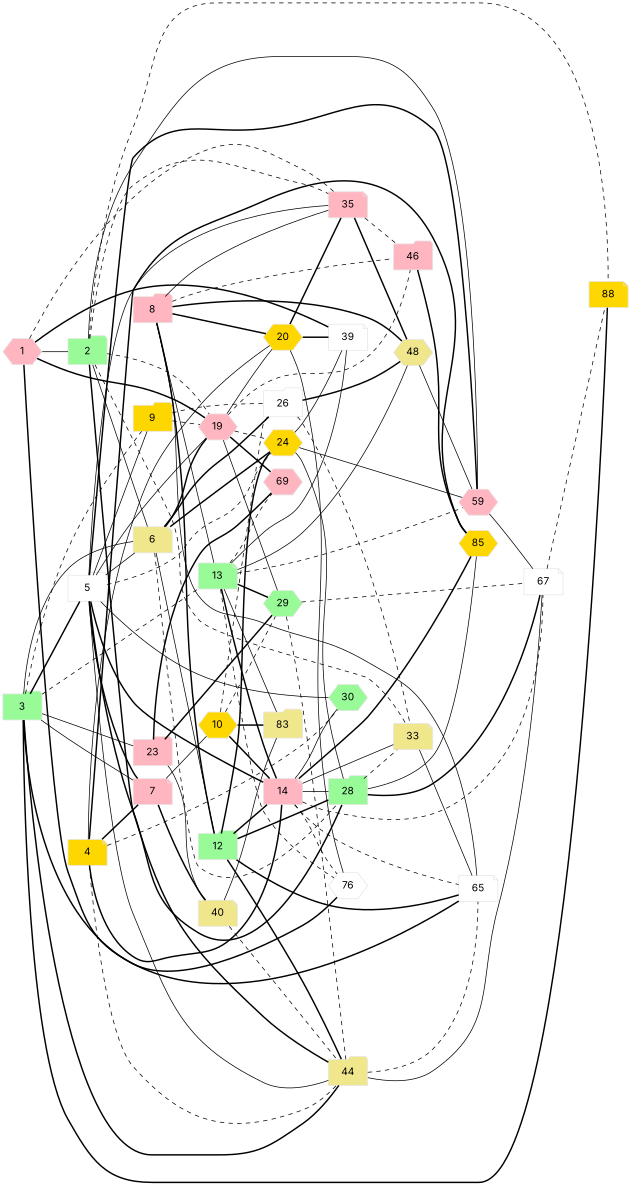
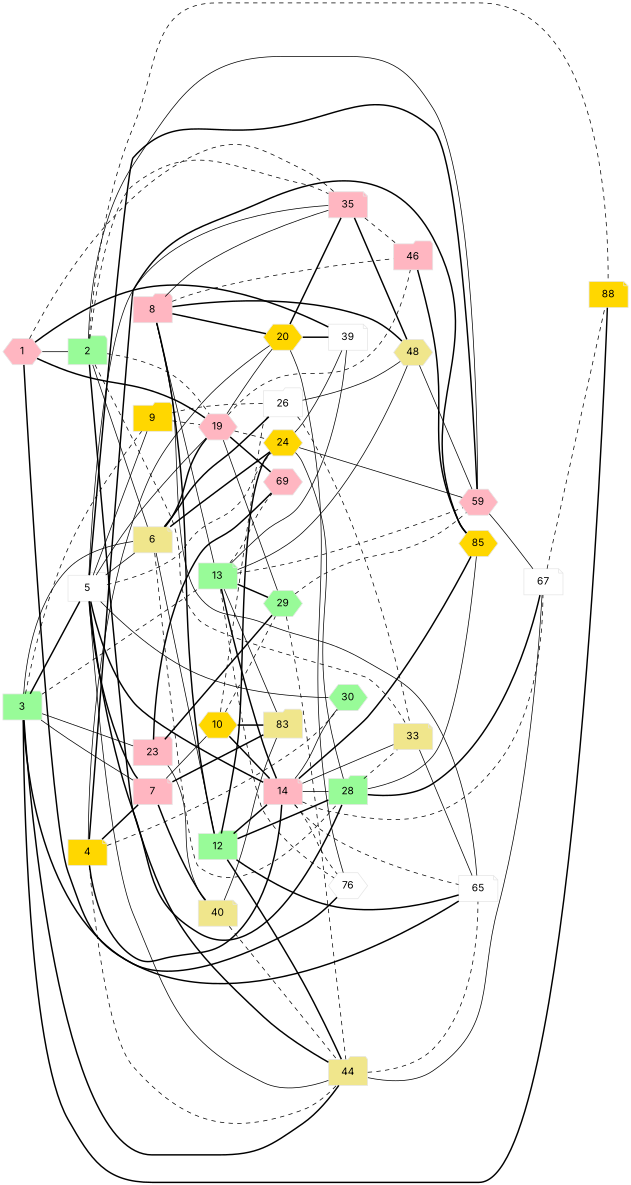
edge "48" -- "26": style bold -> solid
edge "67" -- "29": now "59" -- "29"
edge "83" -- "7": added
